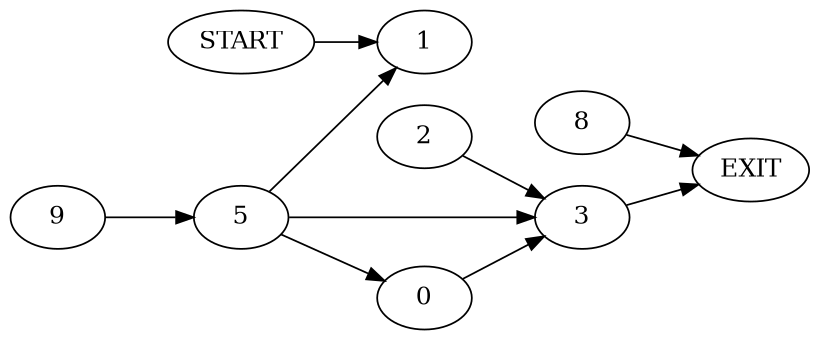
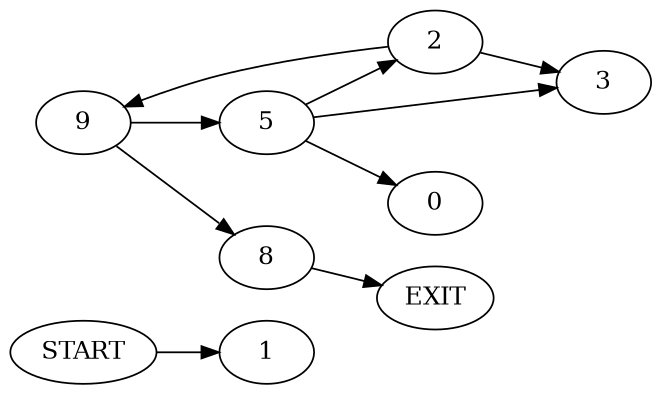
edge "2" -> "9": added
edge "5" -> "1": now "5" -> "2"
edge "9" -> "8": added
edge "3" -> "EXIT": removed
edge "0" -> "3": removed
